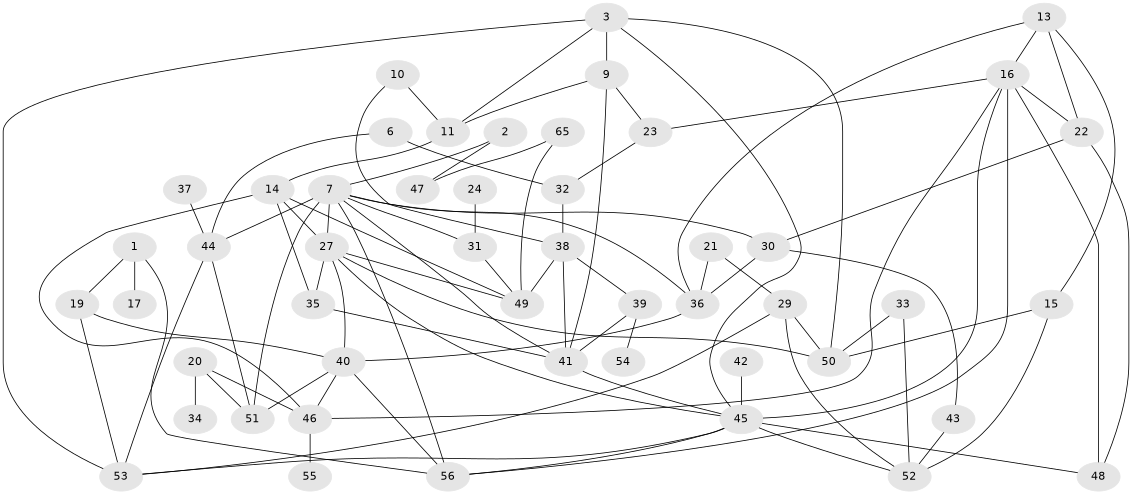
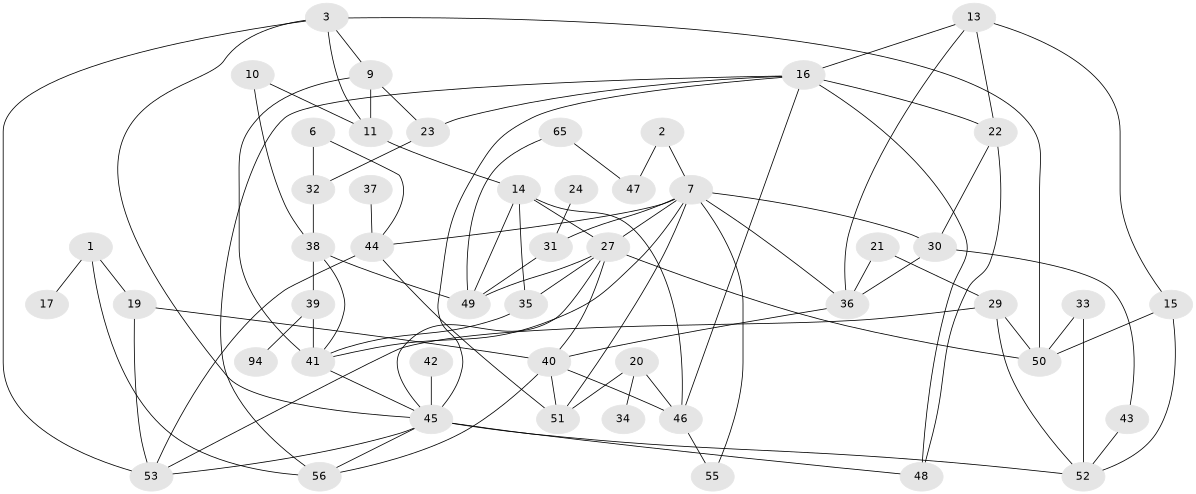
edge "7" -- "56": now "7" -- "55"
node "54": label "54" -> "94"
